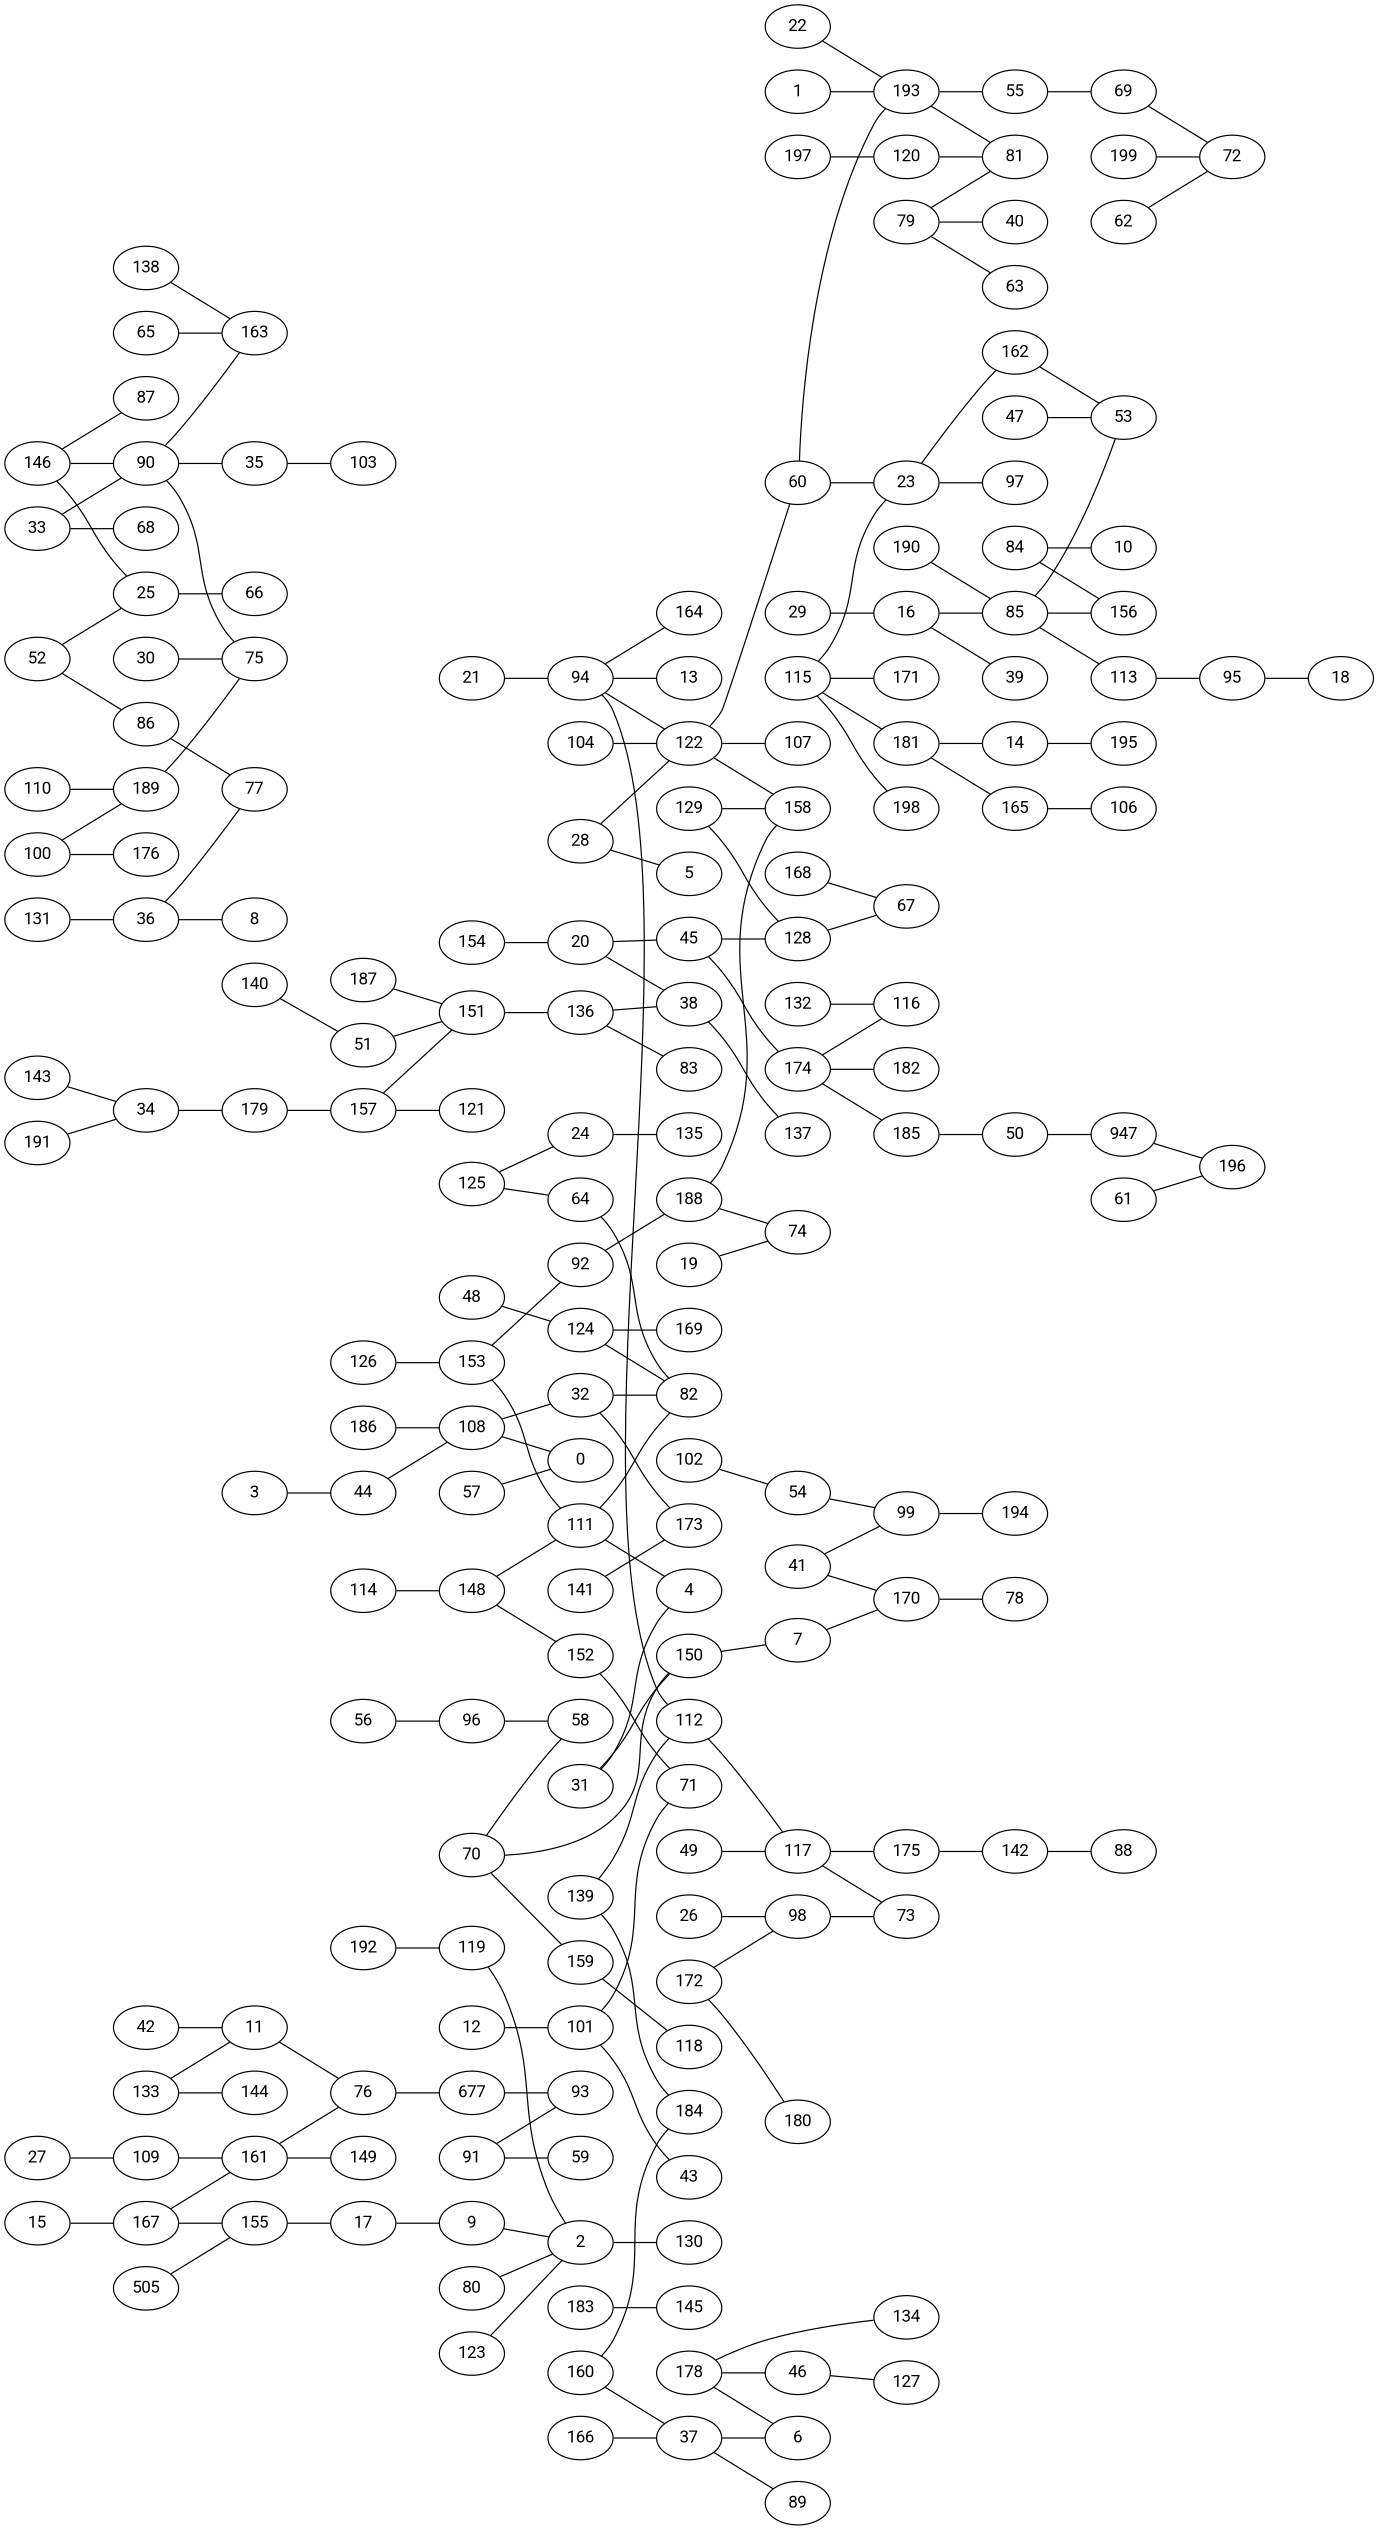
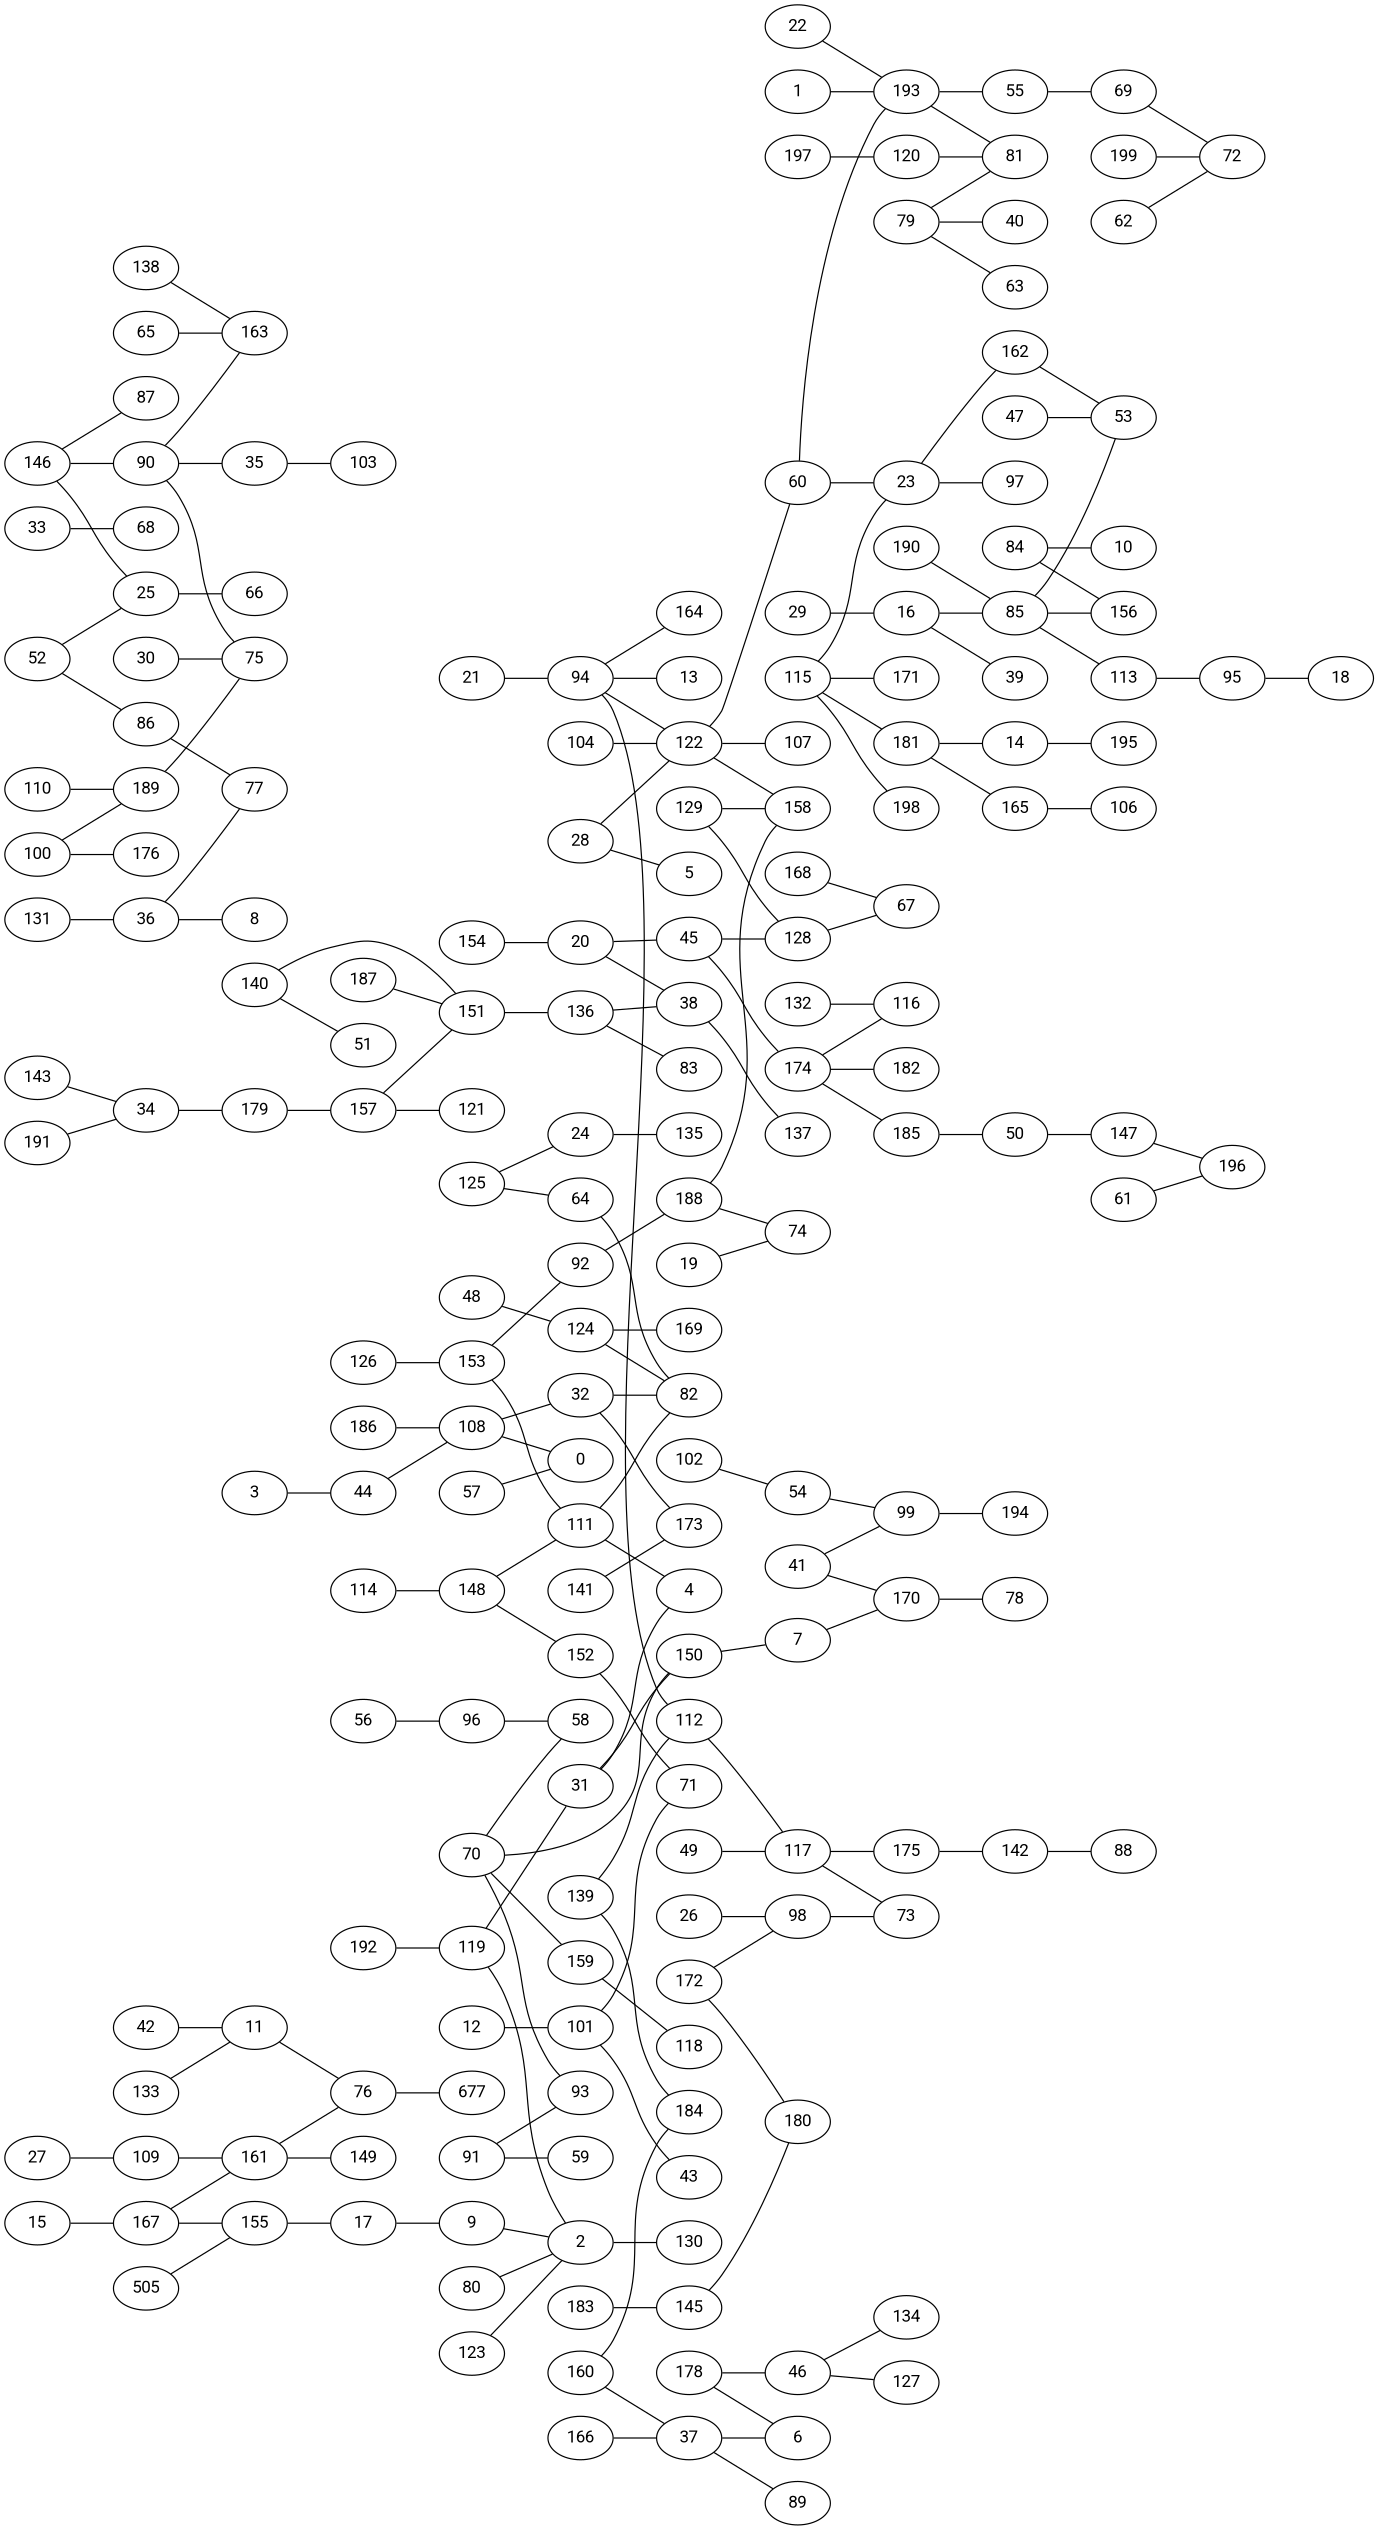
edge "90" -- "33": removed
edge "151" -- "51": now "151" -- "140"
node "947": label "947" -> "147"
edge "31" -- "119": added
node "144": removed
edge "677" -- "93": now "70" -- "93"
edge "180" -- "145": added
edge "134" -- "178": now "134" -- "46"
